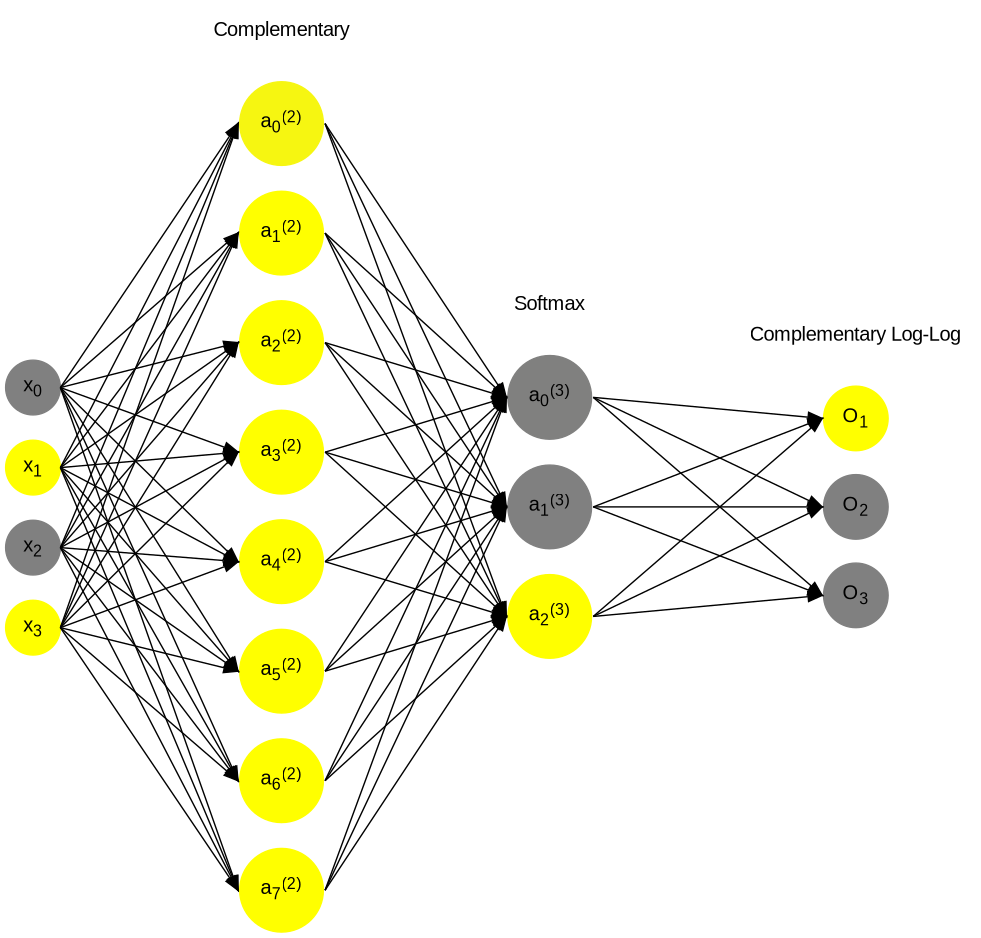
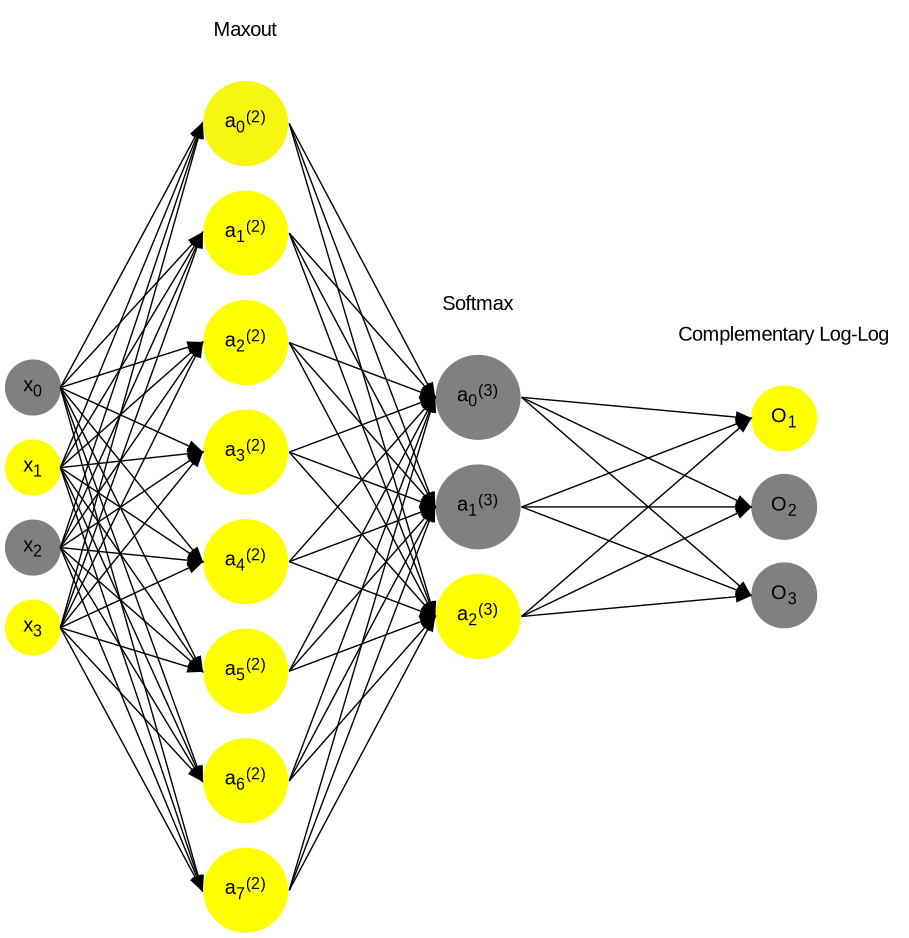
node "Complementary": label "Complementary" -> "Maxout"
